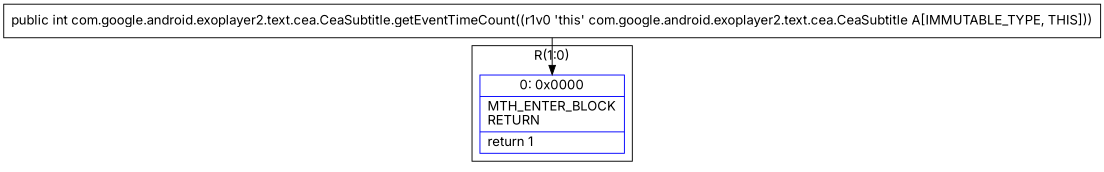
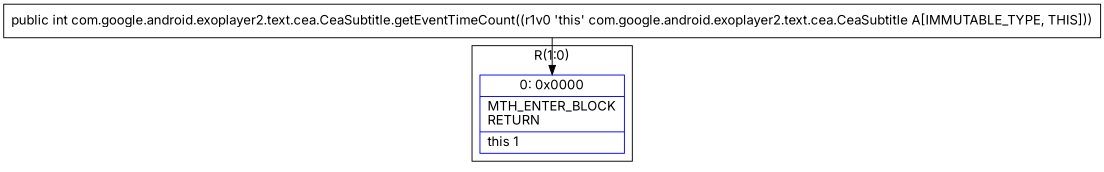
node "0: 0x0000": text "return 1" -> "this 1"
